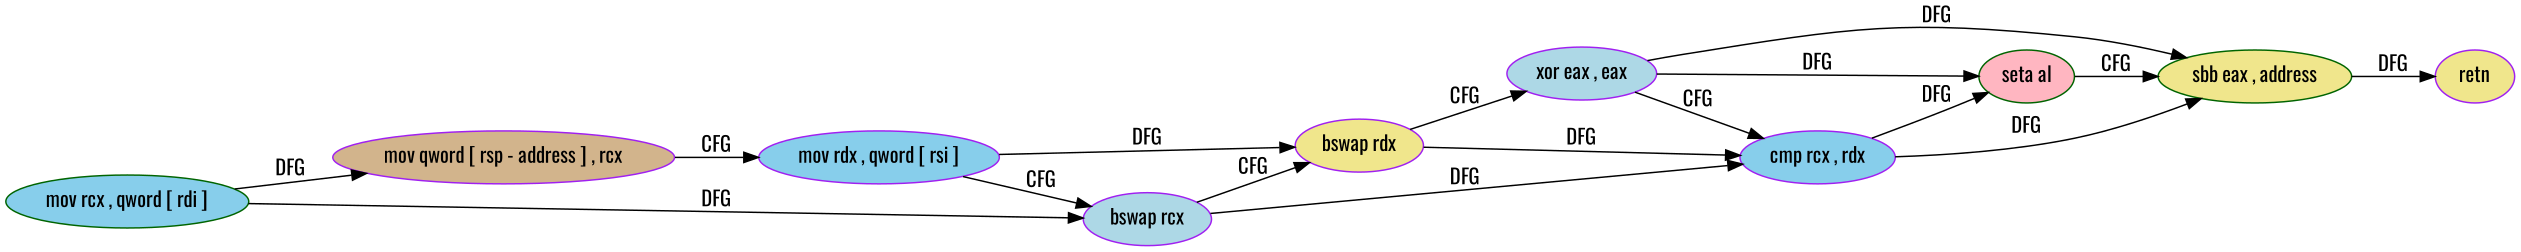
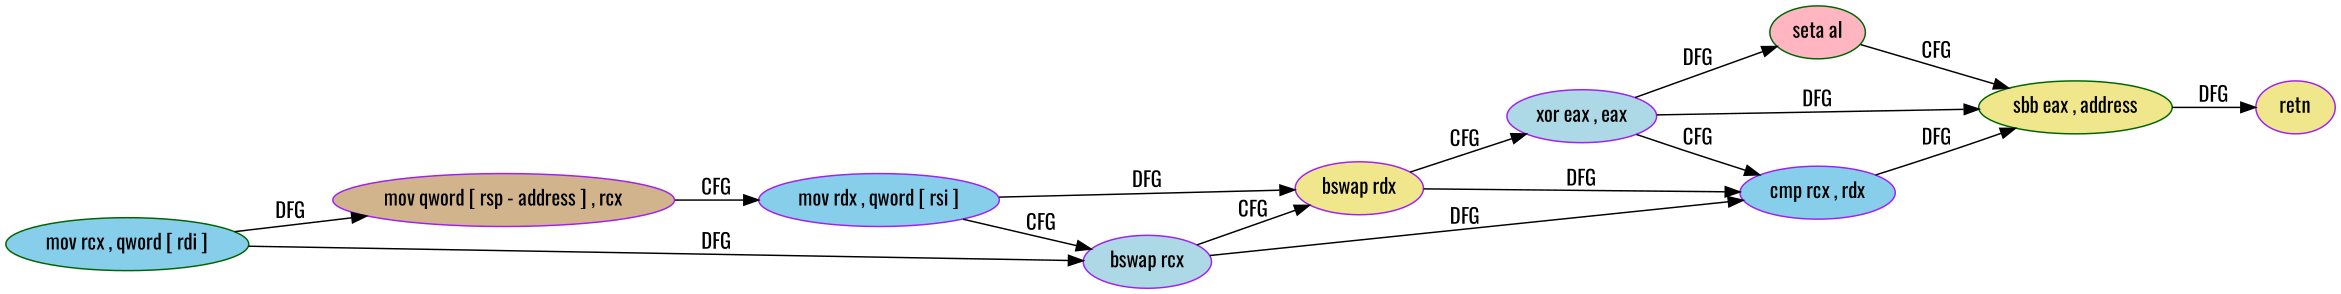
edge "cmp rcx , rdx" -> "seta al": removed, label "DFG"
